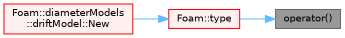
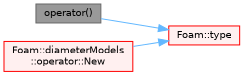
node "Foam::diameterModels ::driftModel::New": label "Foam::diameterModels ::driftModel::New" -> "Foam::diameterModels ::operator::New"
edge "Foam::type" -> "operator()": reversed
